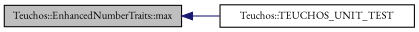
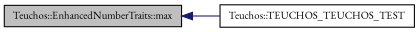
node "Teuchos::TEUCHOS_UNIT_TEST": label "Teuchos::TEUCHOS_UNIT_TEST" -> "Teuchos::TEUCHOS_TEUCHOS_TEST"
